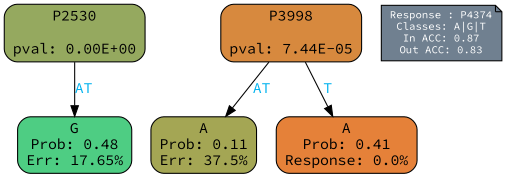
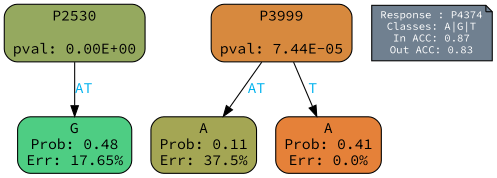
node "P3998 pval: 7.44E-05": label "P3998 pval: 7.44E-05" -> "P3999 pval: 7.44E-05"
node "A Prob: 0.41 Response: 0.0%": label "A Prob: 0.41 Response: 0.0%" -> "A Prob: 0.41 Err: 0.0%"
